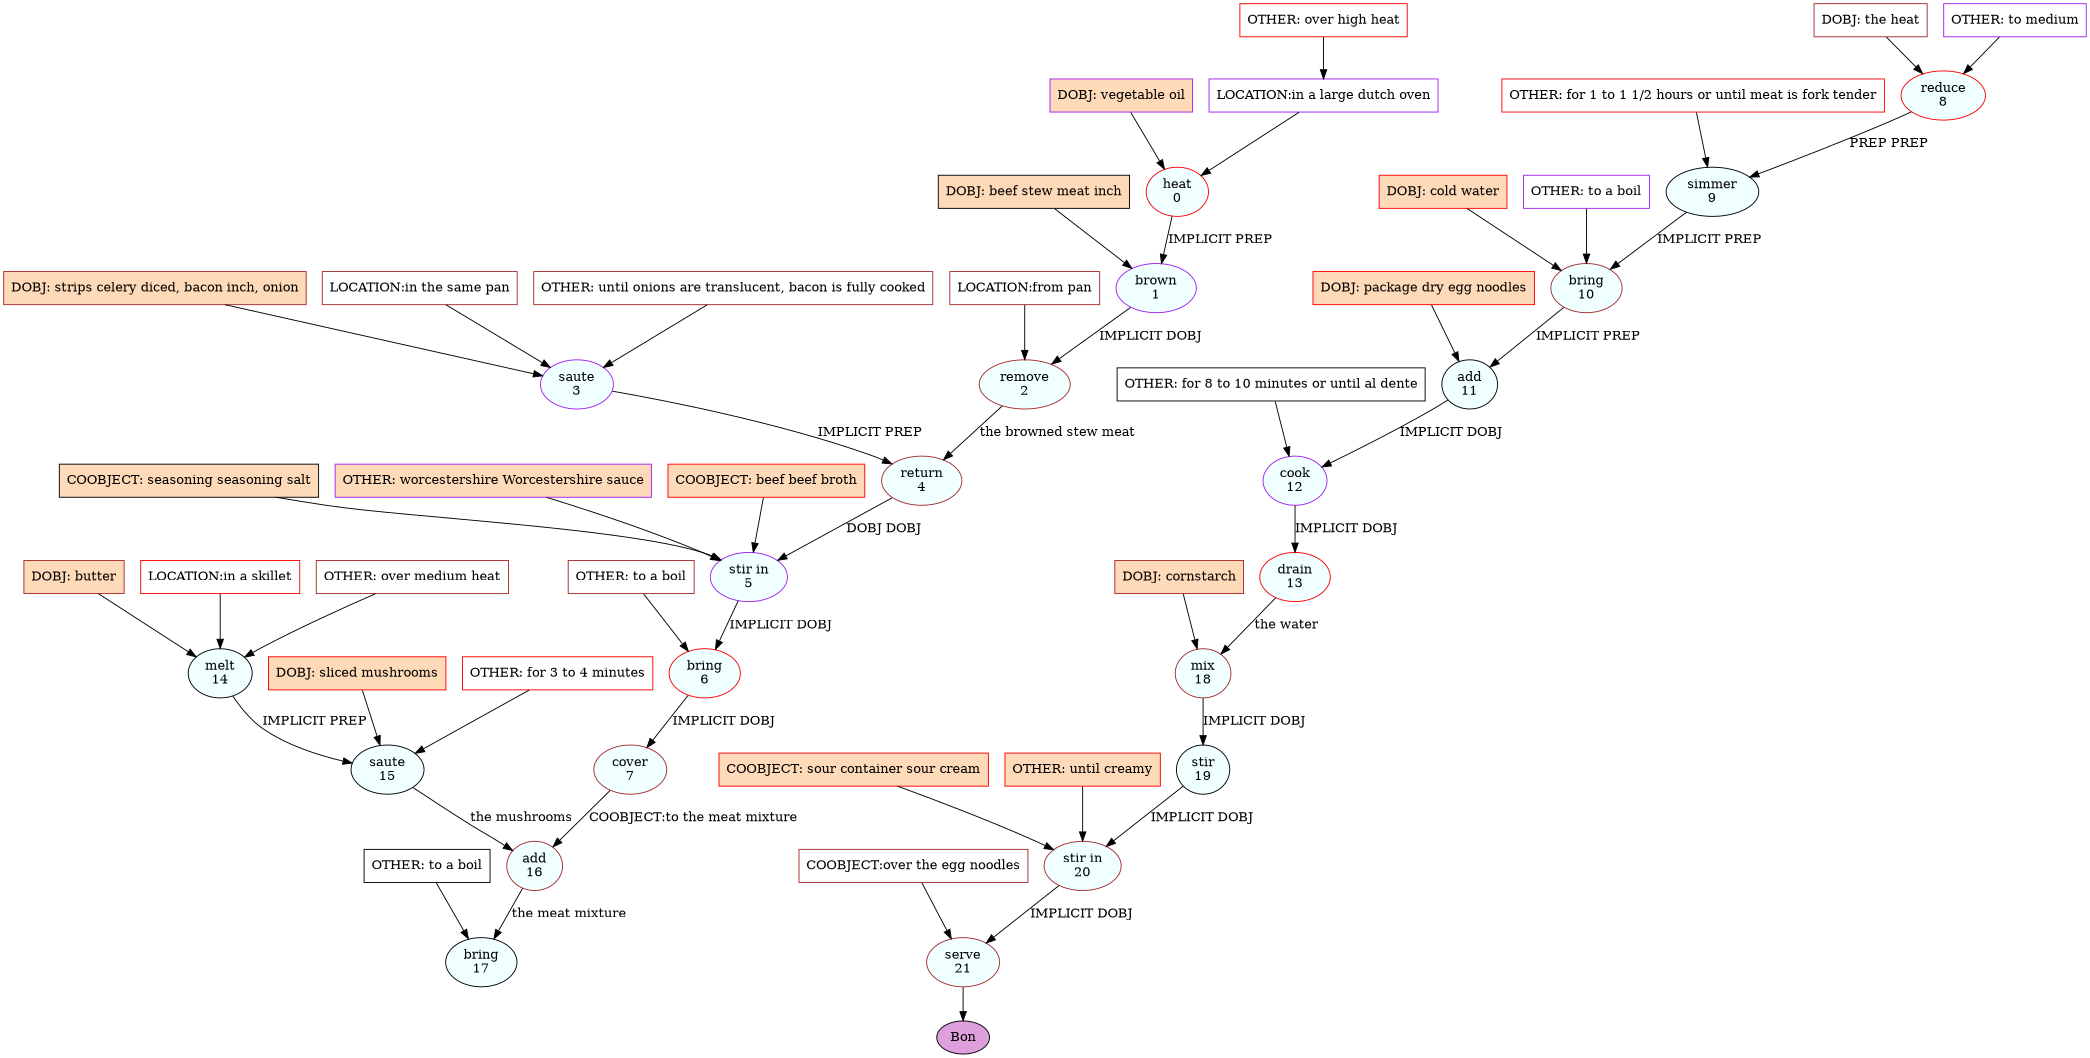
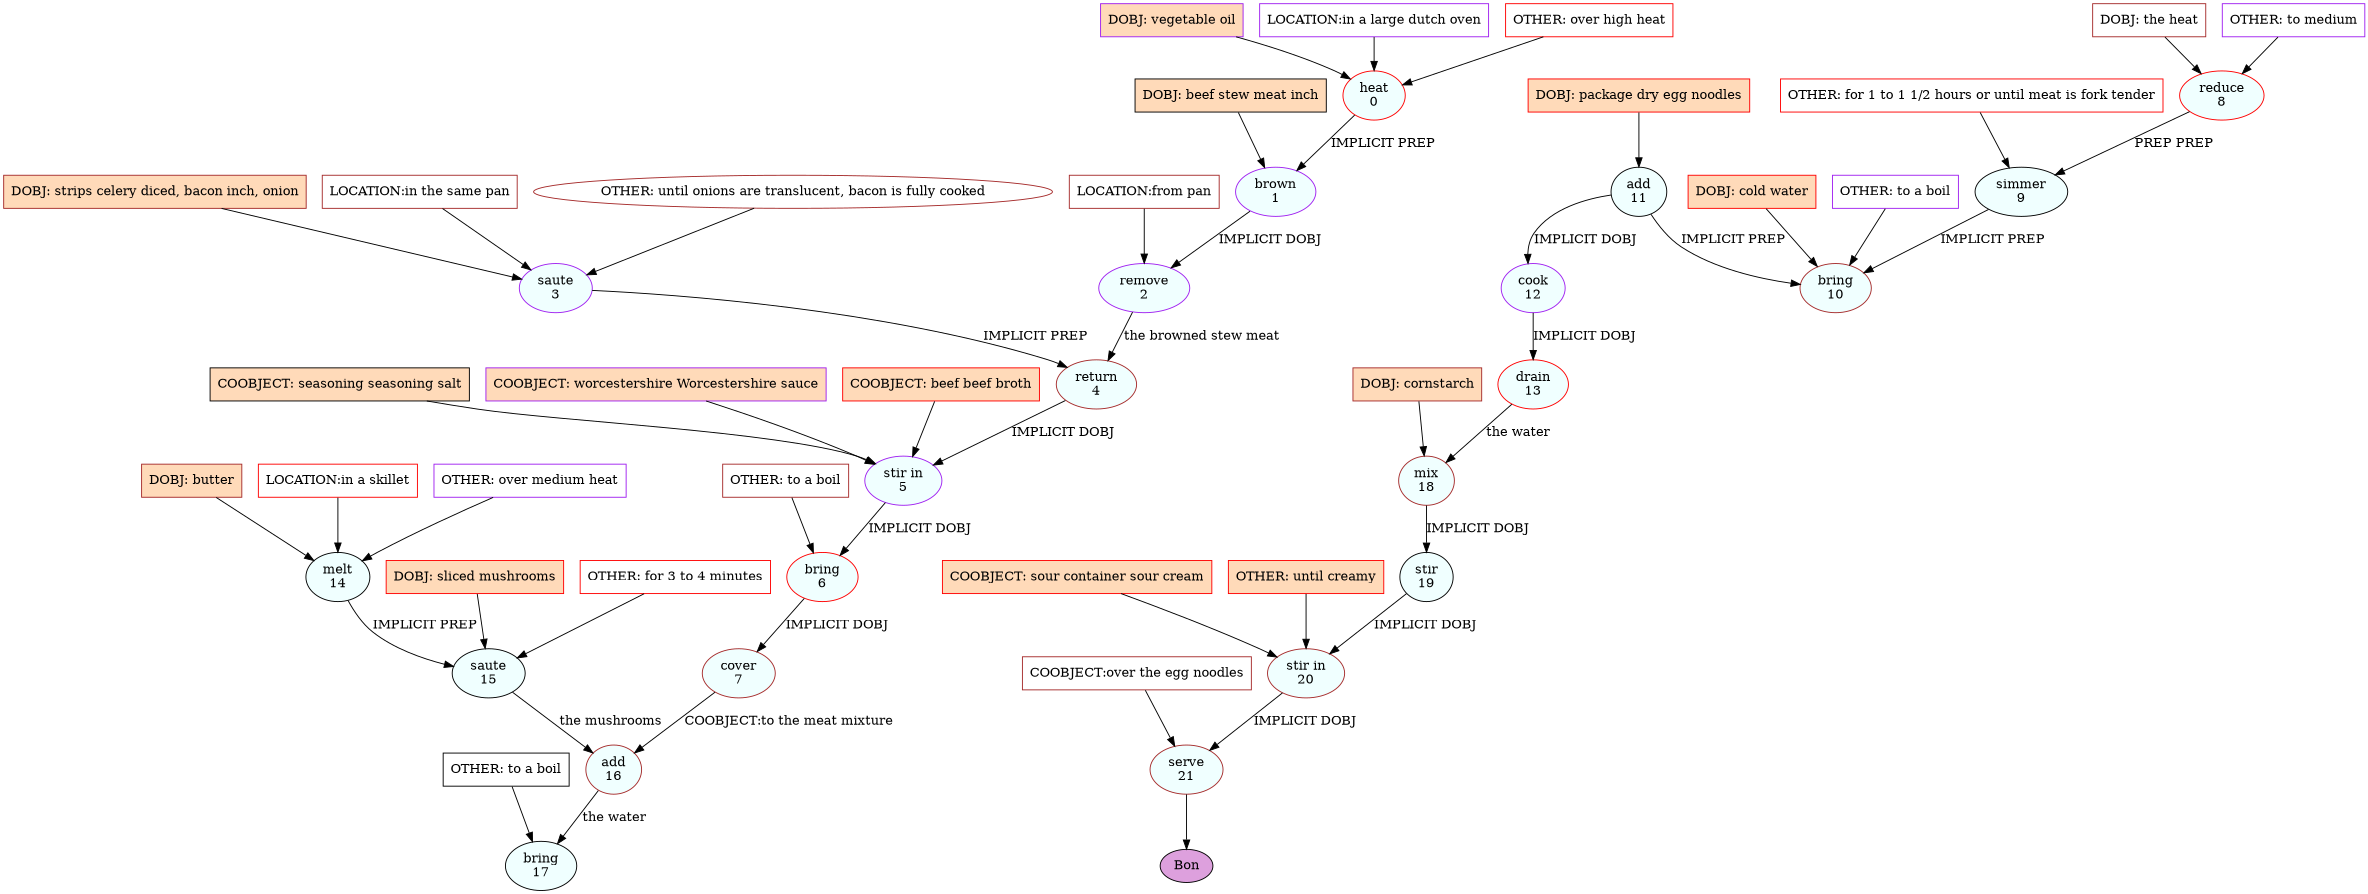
edge "OTHER: over high heat" -> "LOCATION:in a large dutch oven": now "OTHER: over high heat" -> "heat 0"
node "OTHER: until onions are translucent, bacon is fully cooked": shape box -> ellipse
edge "bring 10" -> "add 11": reversed
node "remove 2": color brown -> purple
node "OTHER: for 8 to 10 minutes or until al dente": removed
node "OTHER: worcestershire Worcestershire sauce": label "OTHER: worcestershire Worcestershire sauce" -> "COOBJECT: worcestershire Worcestershire sauce"
edge "return 4" -> "stir in 5": label "DOBJ DOBJ" -> "IMPLICIT DOBJ"
node "OTHER: over medium heat": color brown -> purple
edge "add 16" -> "bring 17": label "the meat mixture" -> "the water"
